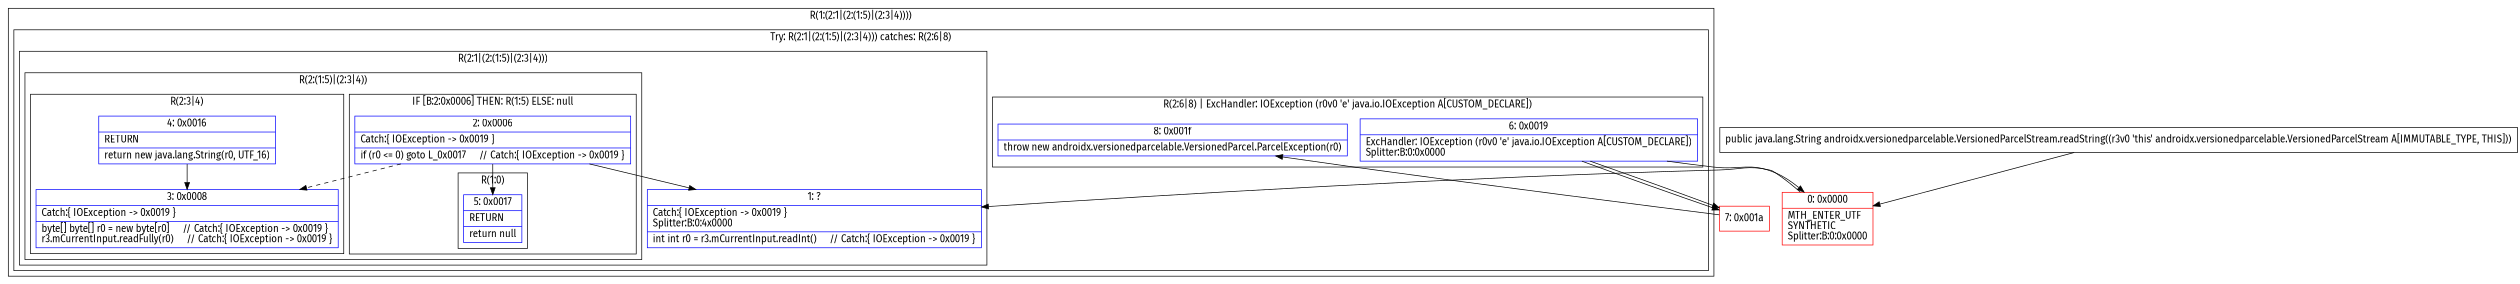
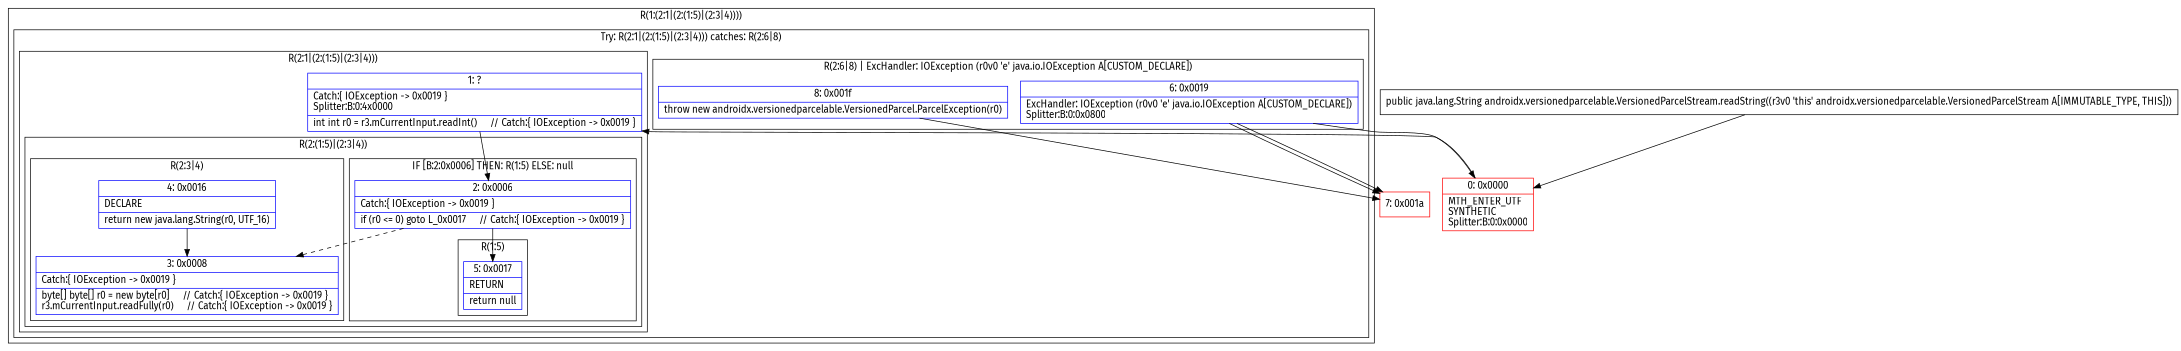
node "4: 0x0016": text "RETURN" -> "DECLARE"
node "6: 0x0019": text "Splitter:B:0:0x0000" -> "Splitter:B:0:0x0800"
edge "2: 0x0006" -> "1: ?": reversed
cluster "R(1:0)": label "R(1:0)" -> "R(1:5)"
edge "7: 0x001a" -> "8: 0x001f": reversed
